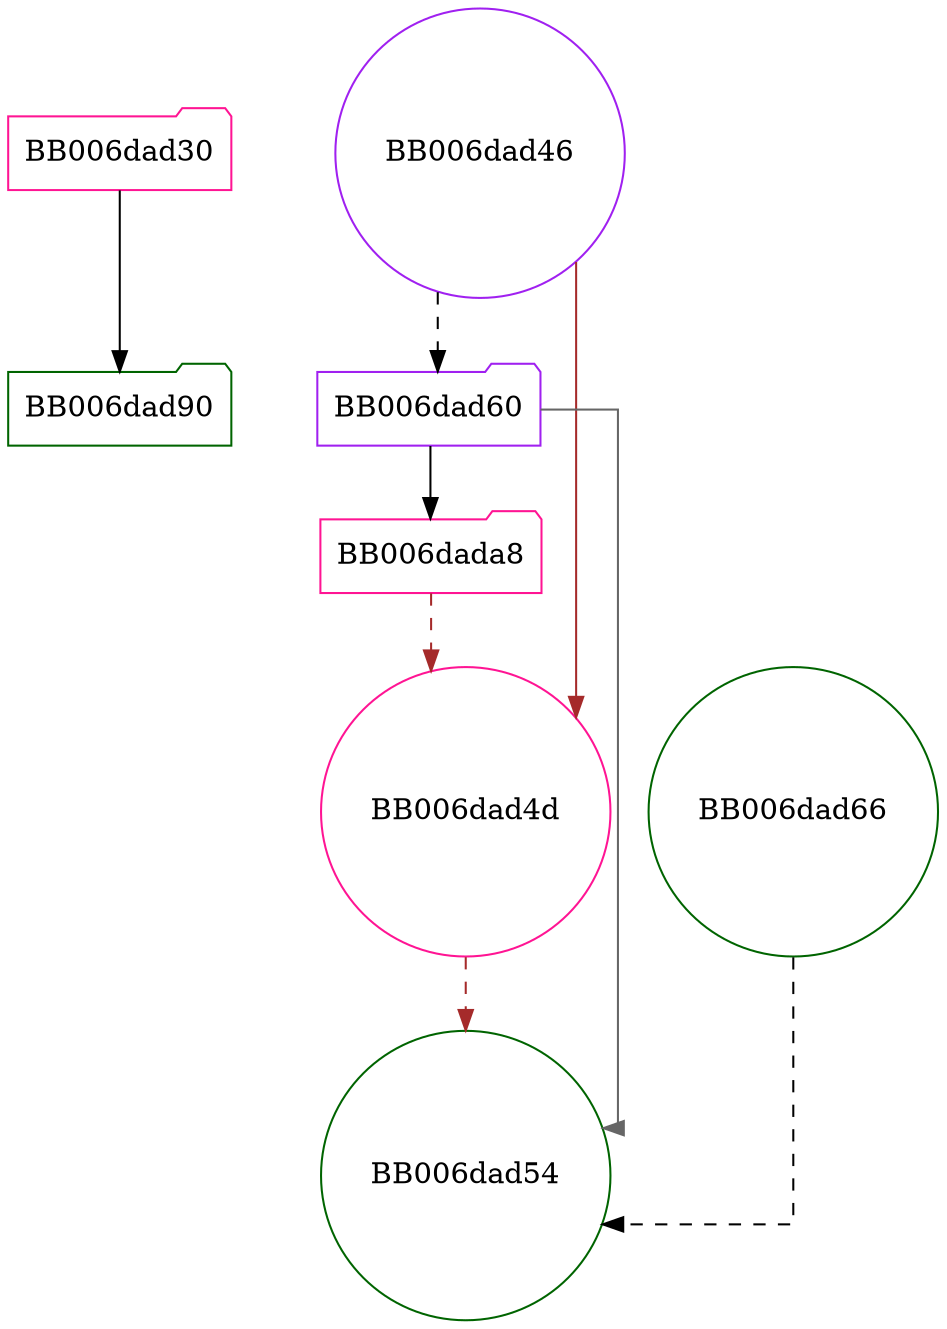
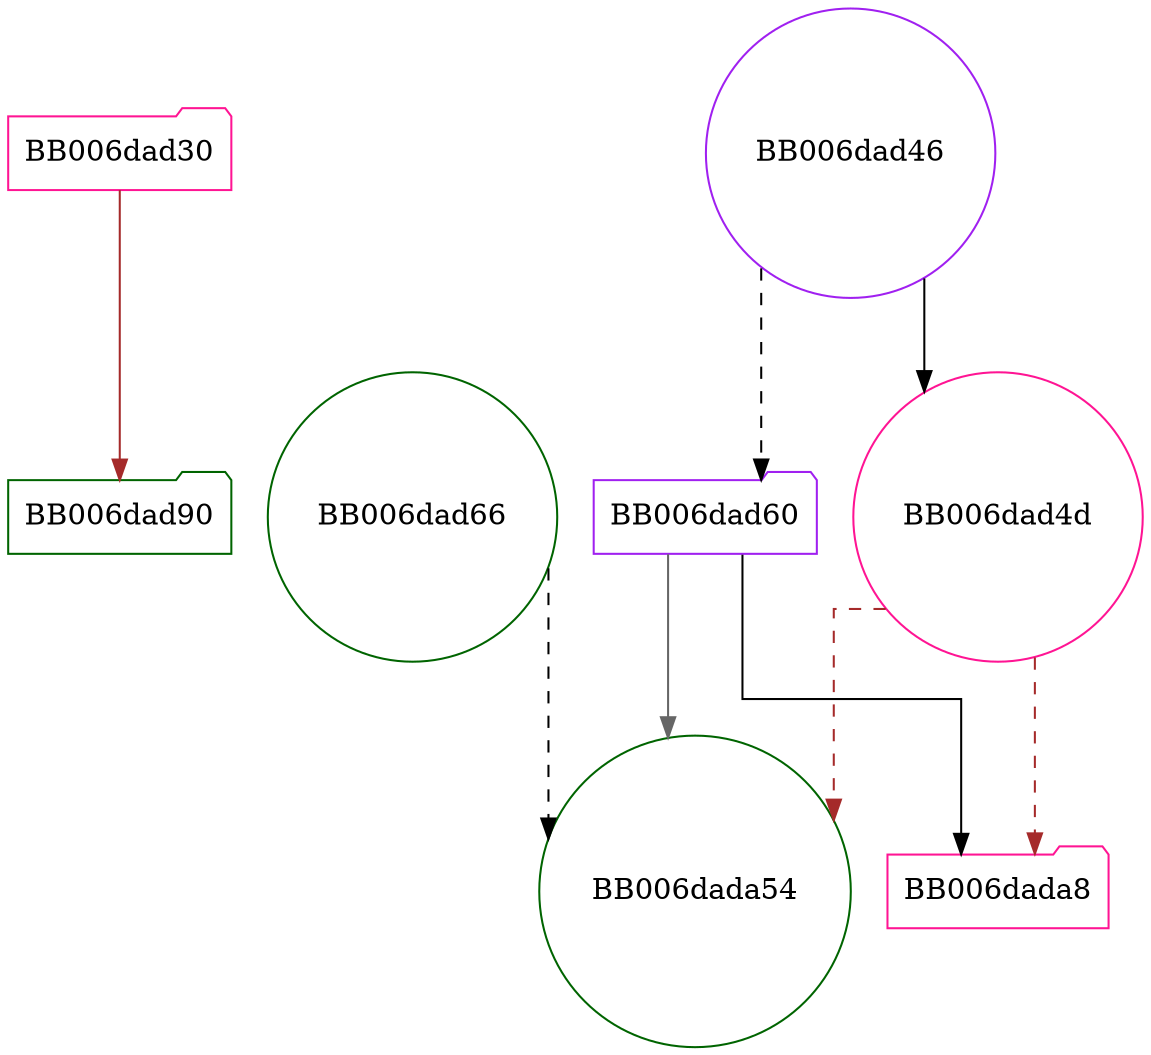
edge "BB006dad30" -> "BB006dad90": color black -> brown
edge "BB006dad46" -> "BB006dad4d": color brown -> black
edge "BB006dada8" -> "BB006dad4d": reversed
node "BB006dad54": label "BB006dad54" -> "BB006dada54"
